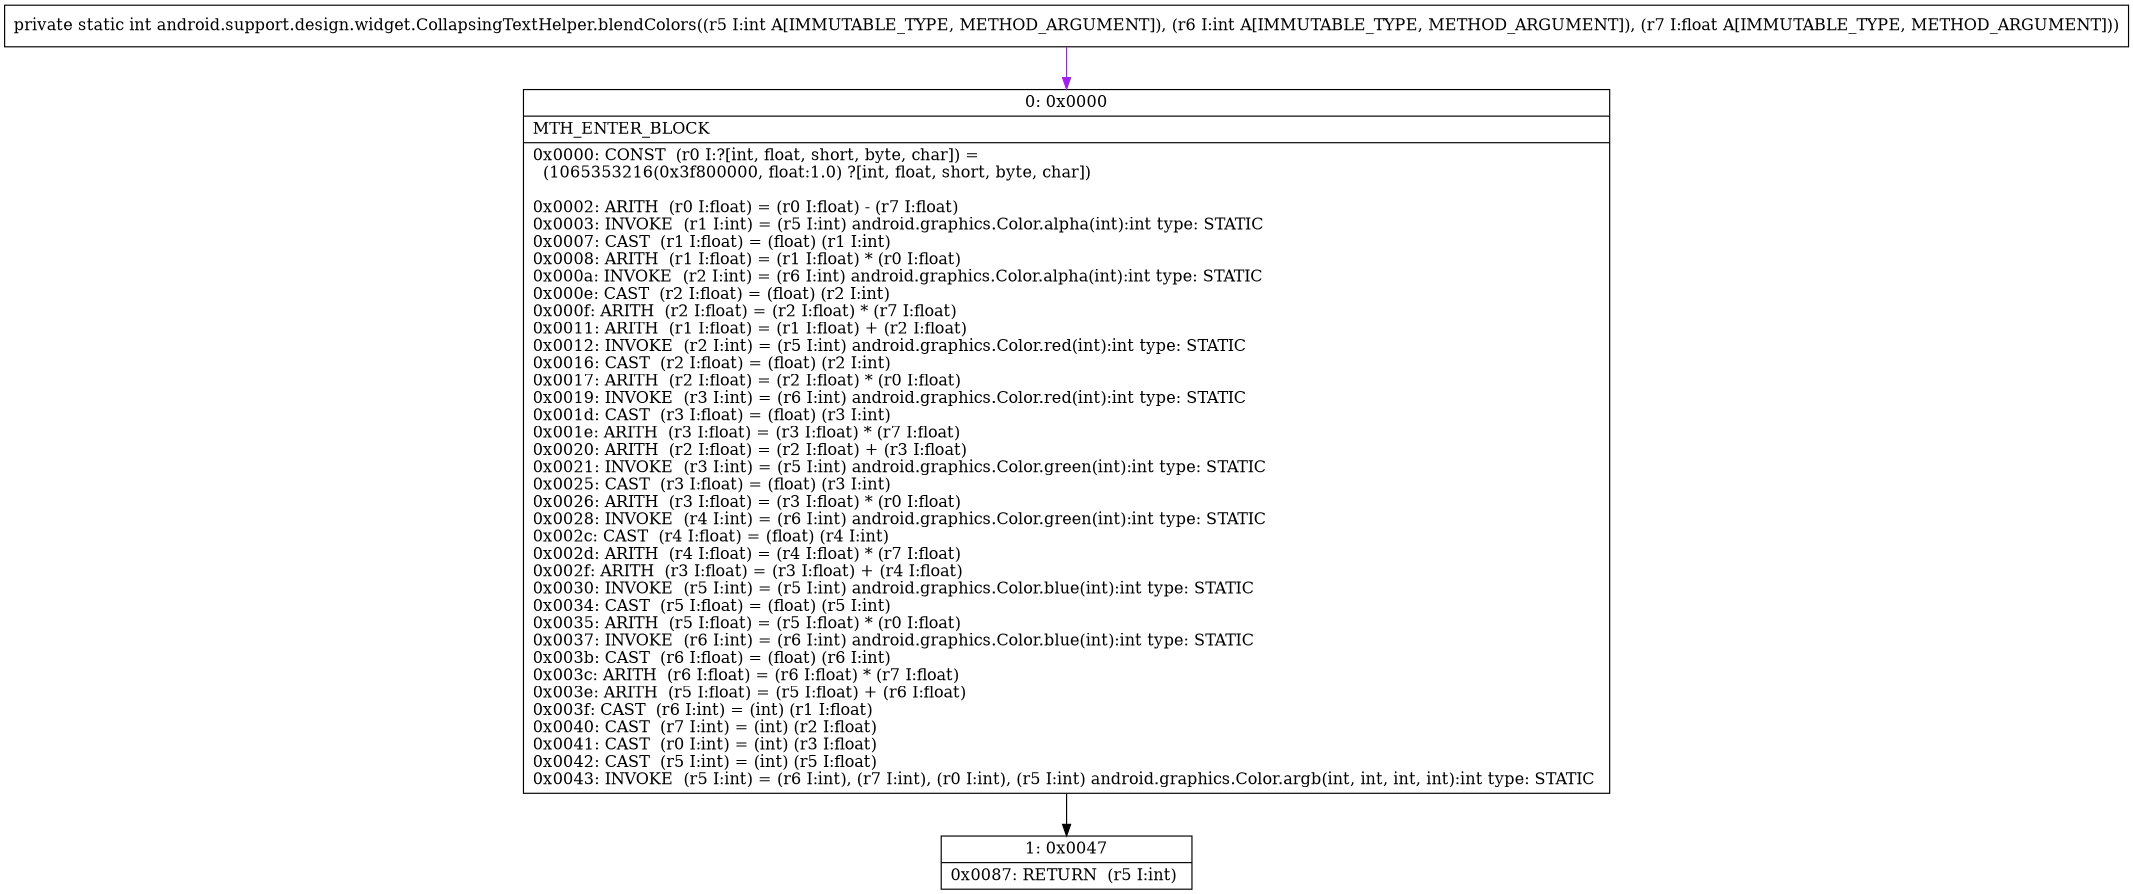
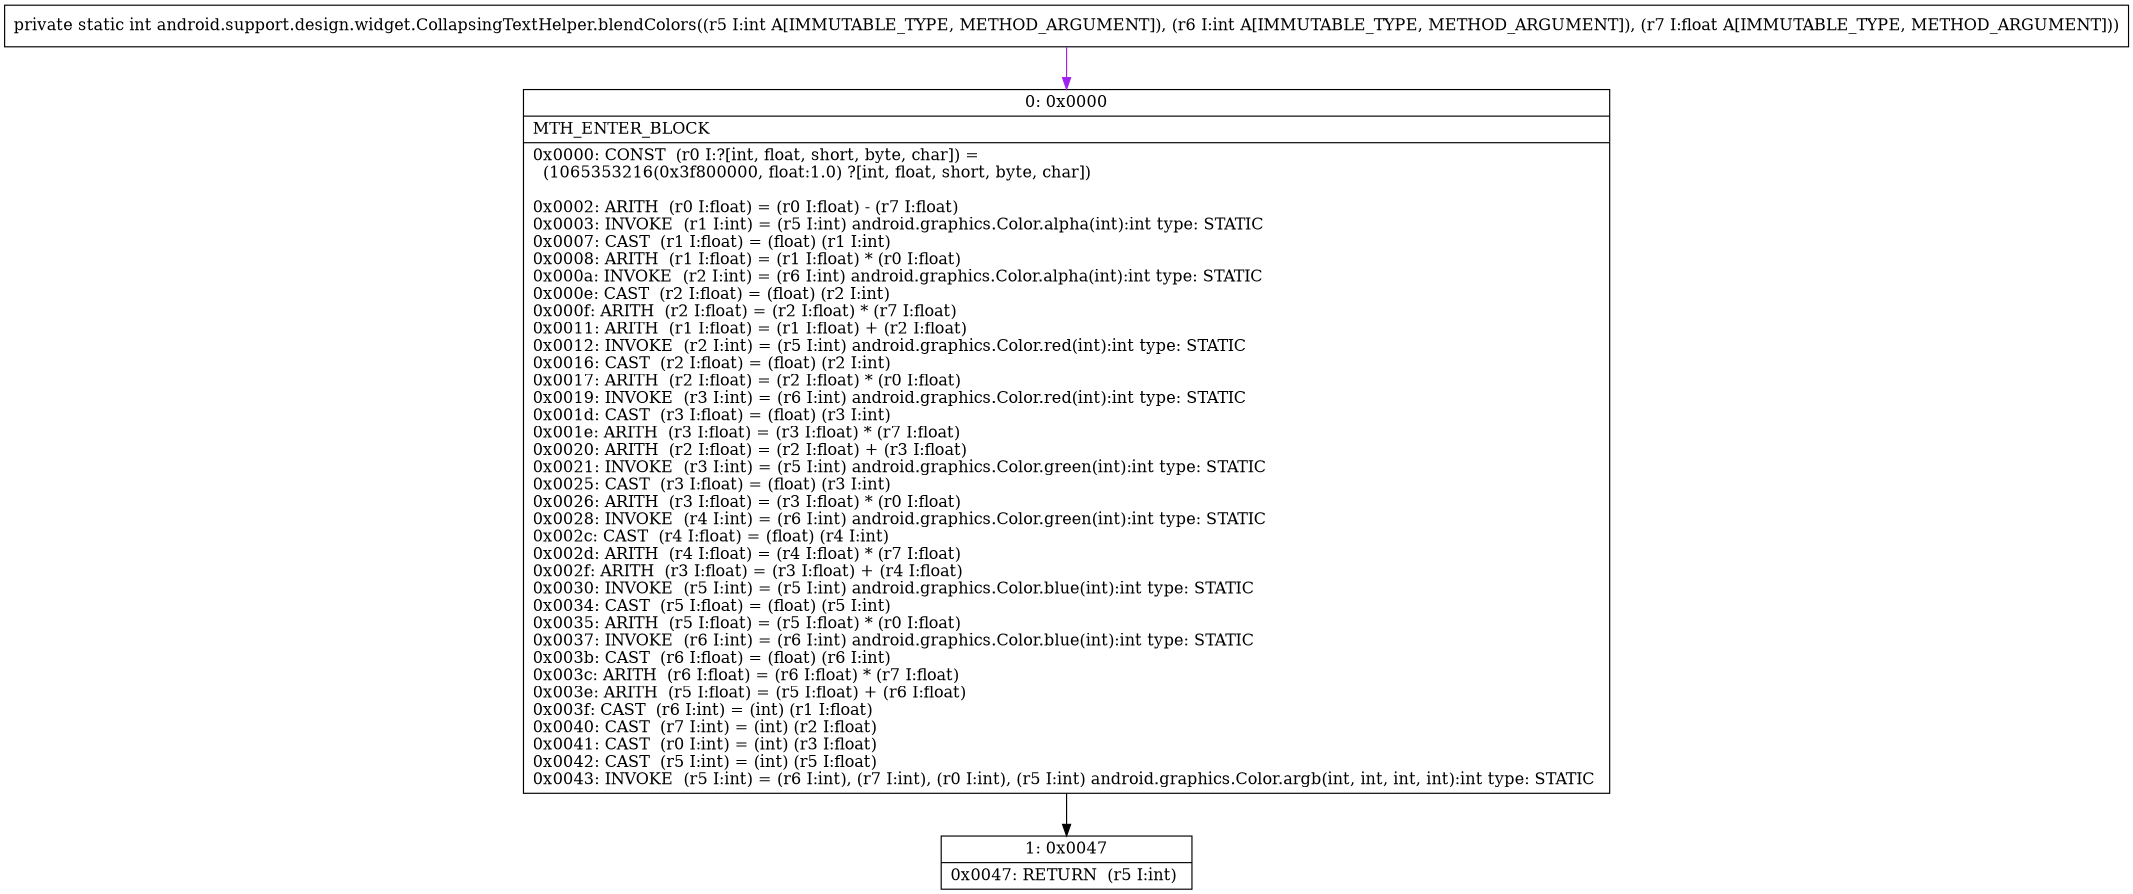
node "1: 0x0047": text "0x0087: RETURN  (r5 I:int)" -> "0x0047: RETURN  (r5 I:int)"
